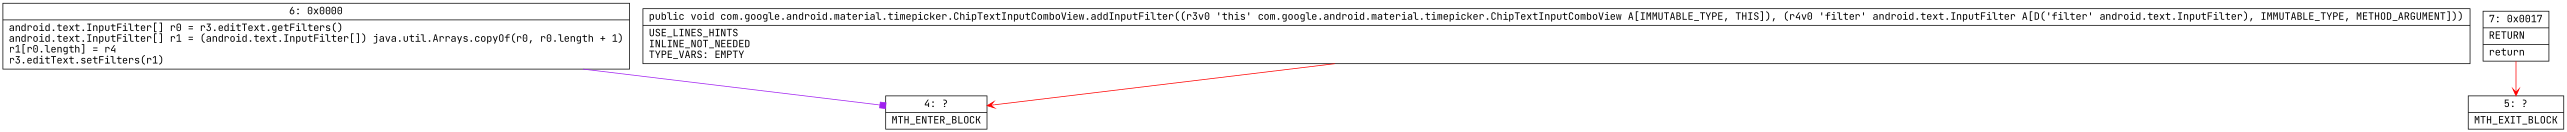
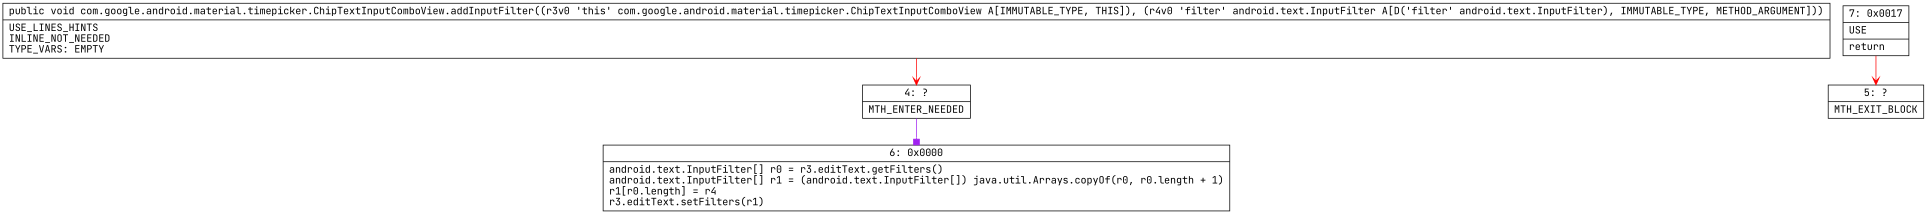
node "7: 0x0017": text "RETURN" -> "USE"
edge "6: 0x0000" -> "4: ?": reversed
node "4: ?": text "MTH_ENTER_BLOCK" -> "MTH_ENTER_NEEDED"
